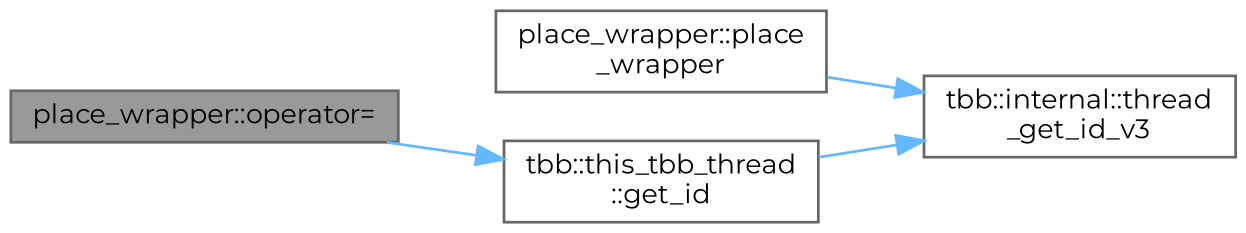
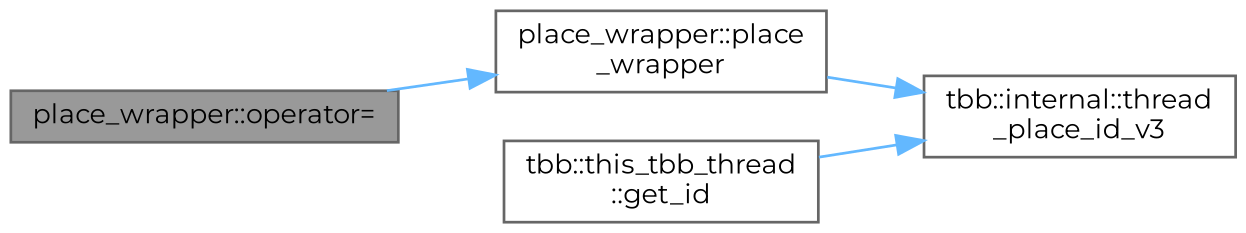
node "tbb::internal::thread _get_id_v3": label "tbb::internal::thread _get_id_v3" -> "tbb::internal::thread _place_id_v3"
edge "place_wrapper::operator=" -> "tbb::this_tbb_thread ::get_id": now "place_wrapper::operator=" -> "place_wrapper::place _wrapper"
